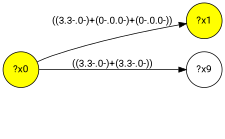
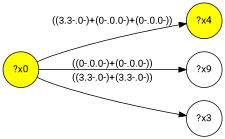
node "?x1": label "?x1" -> "?x4"
edge "?x0" -> "?x9": label "((3.3-.0-)+(3.3-.0-))" -> "((0-.0.0-)+(0-.0.0-))"
node "?x3": added
